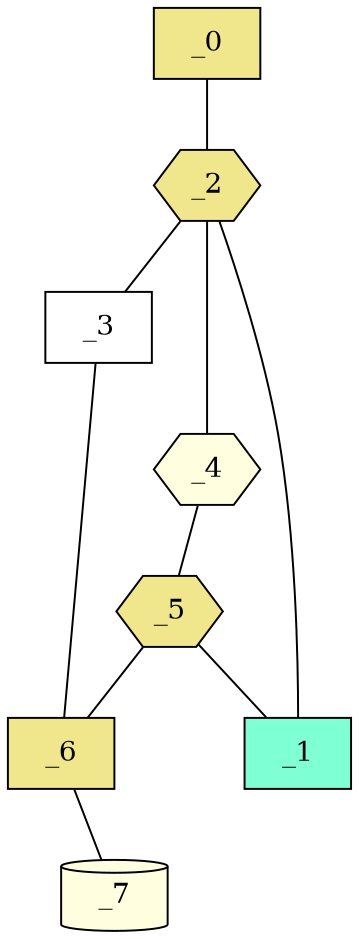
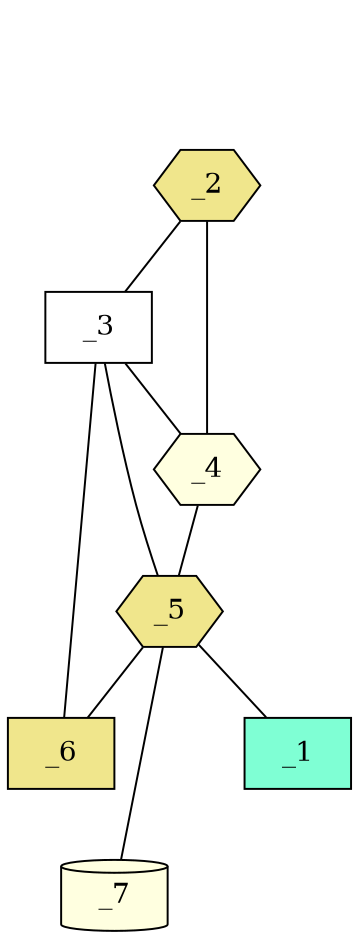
node "_0": removed
edge "_3" -- "_4": added
edge "_2" -- "_1": removed
edge "_3" -- "_5": added
edge "_6" -- "_7": now "_5" -- "_7"
